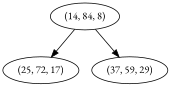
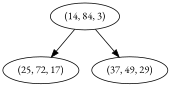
node "(14, 84, 8)": label "(14, 84, 8)" -> "(14, 84, 3)"
node "(37, 59, 29)": label "(37, 59, 29)" -> "(37, 49, 29)"
